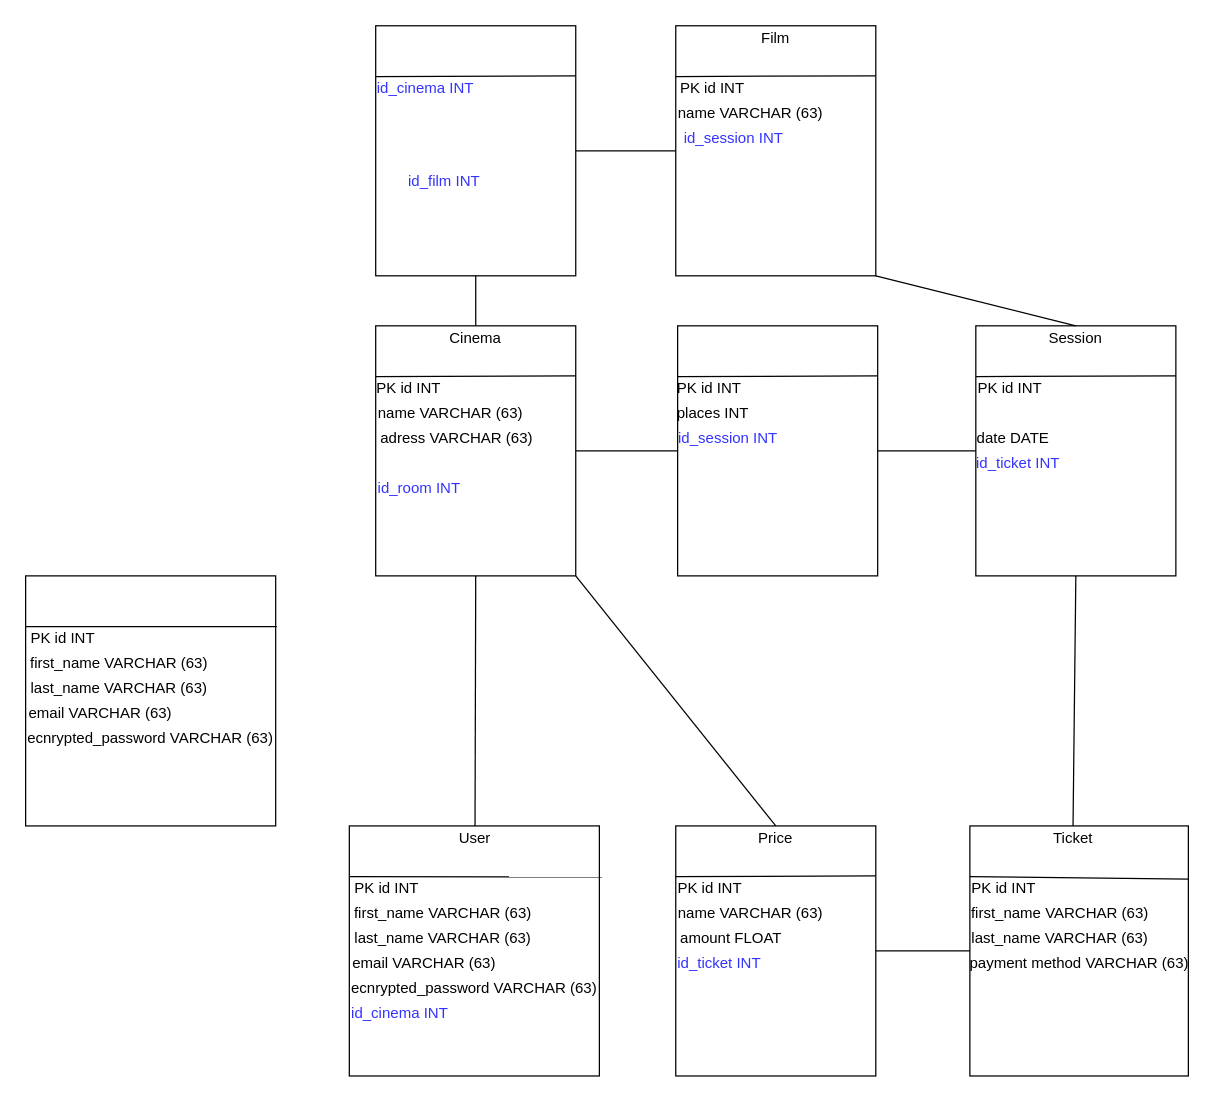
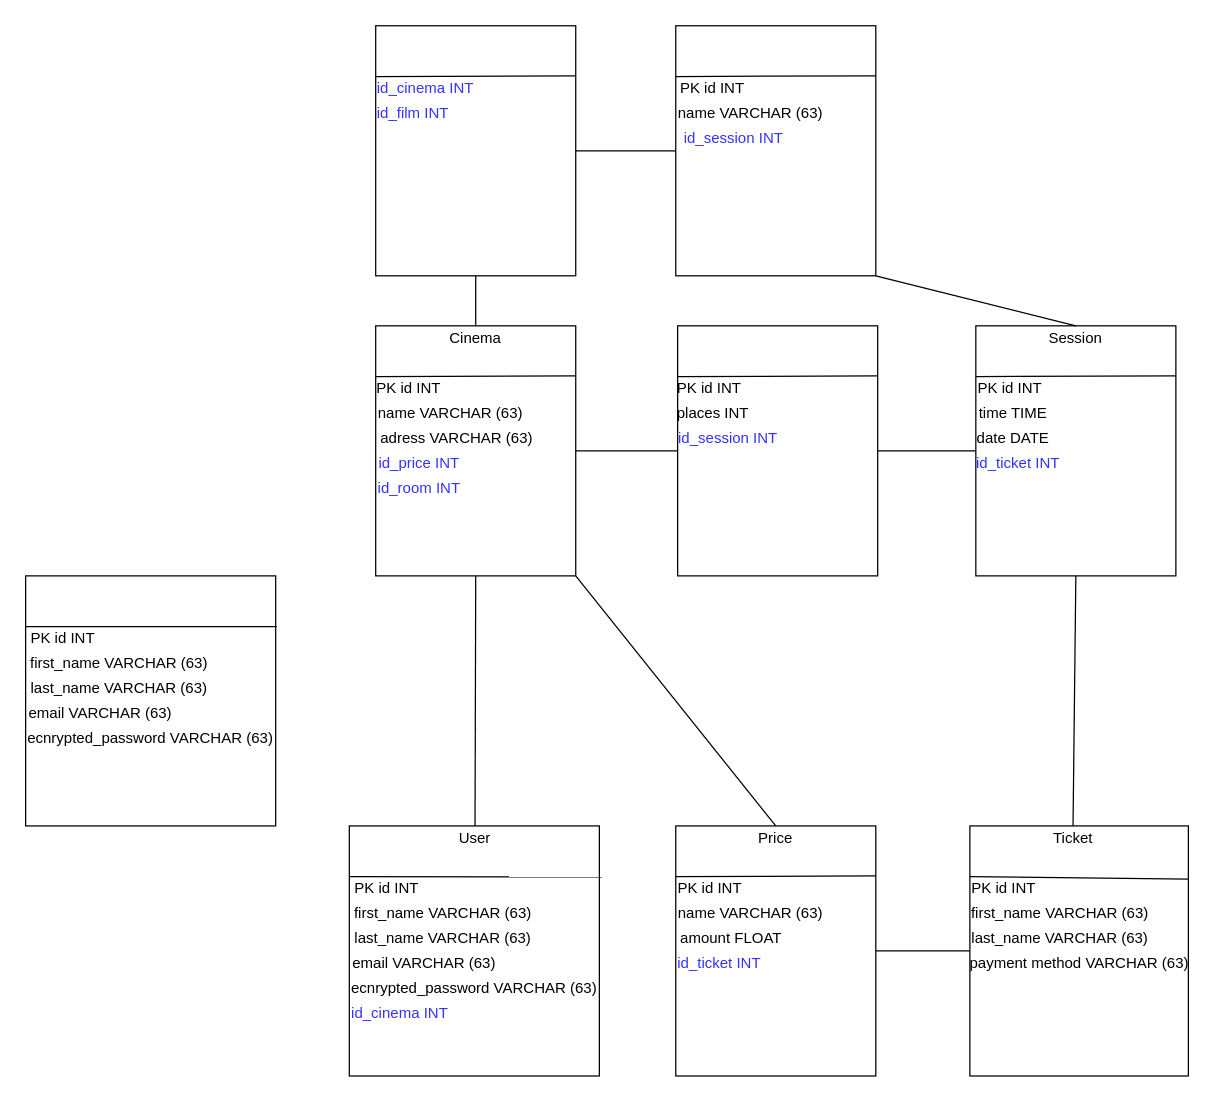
node "Film": removed
node "id_film INT": moved (444, 182) -> (413, 113)
node "time TIME": added
node "id_price INT": added
